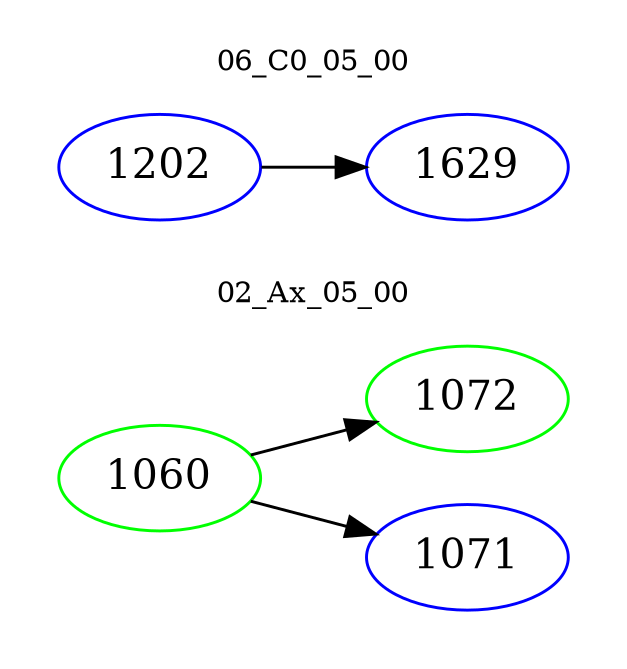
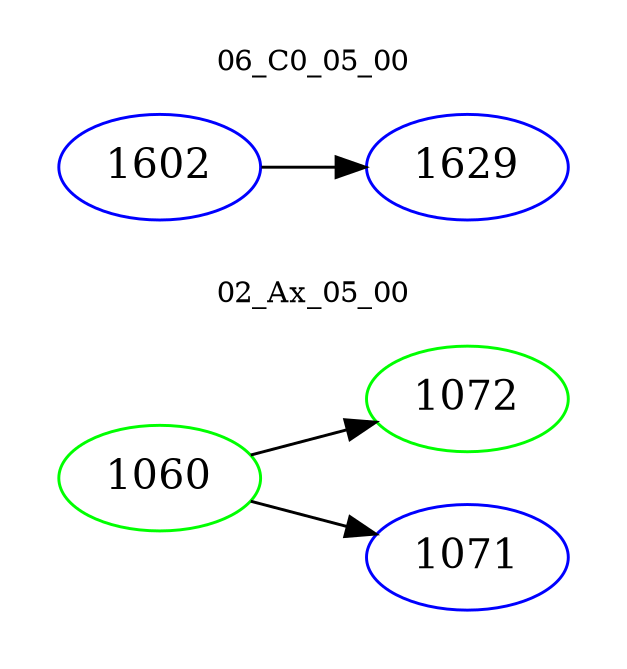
node "1202": label "1202" -> "1602"
